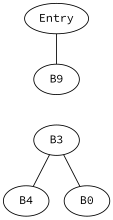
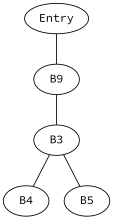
edge "B9" -- "B3": added
node "B0": label "B0" -> "B5"
